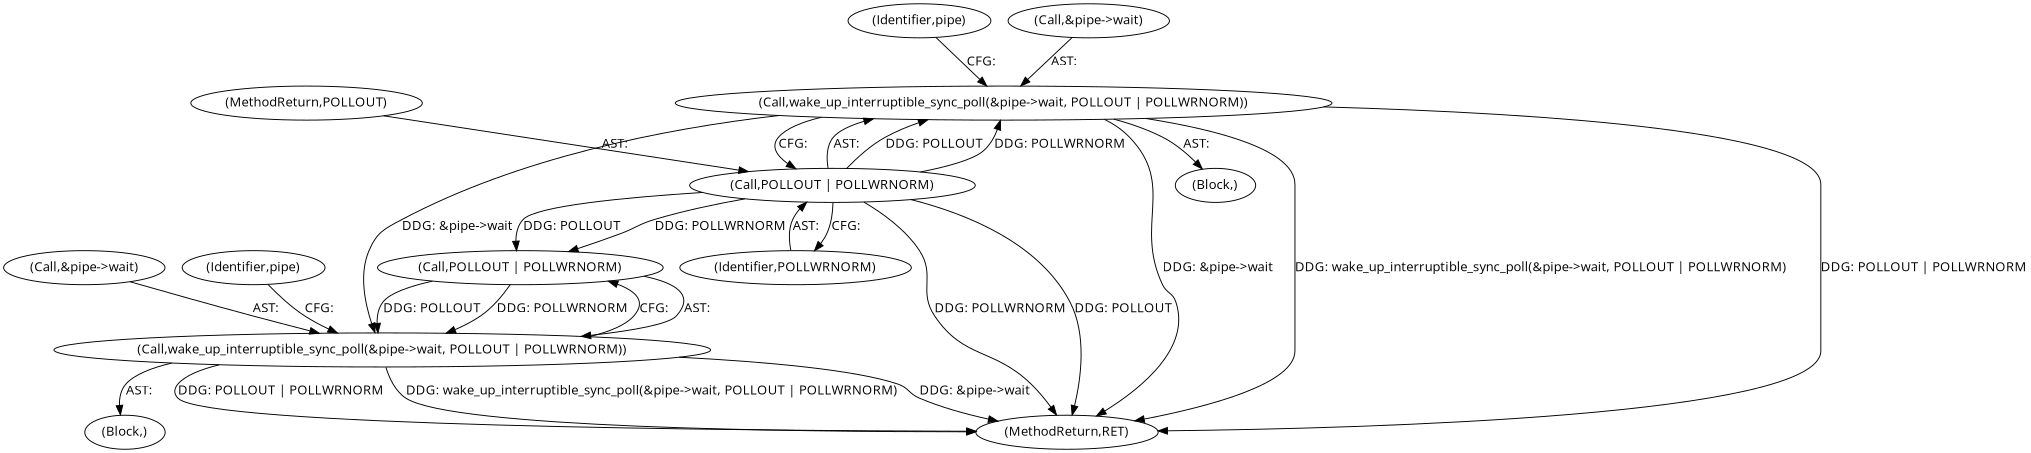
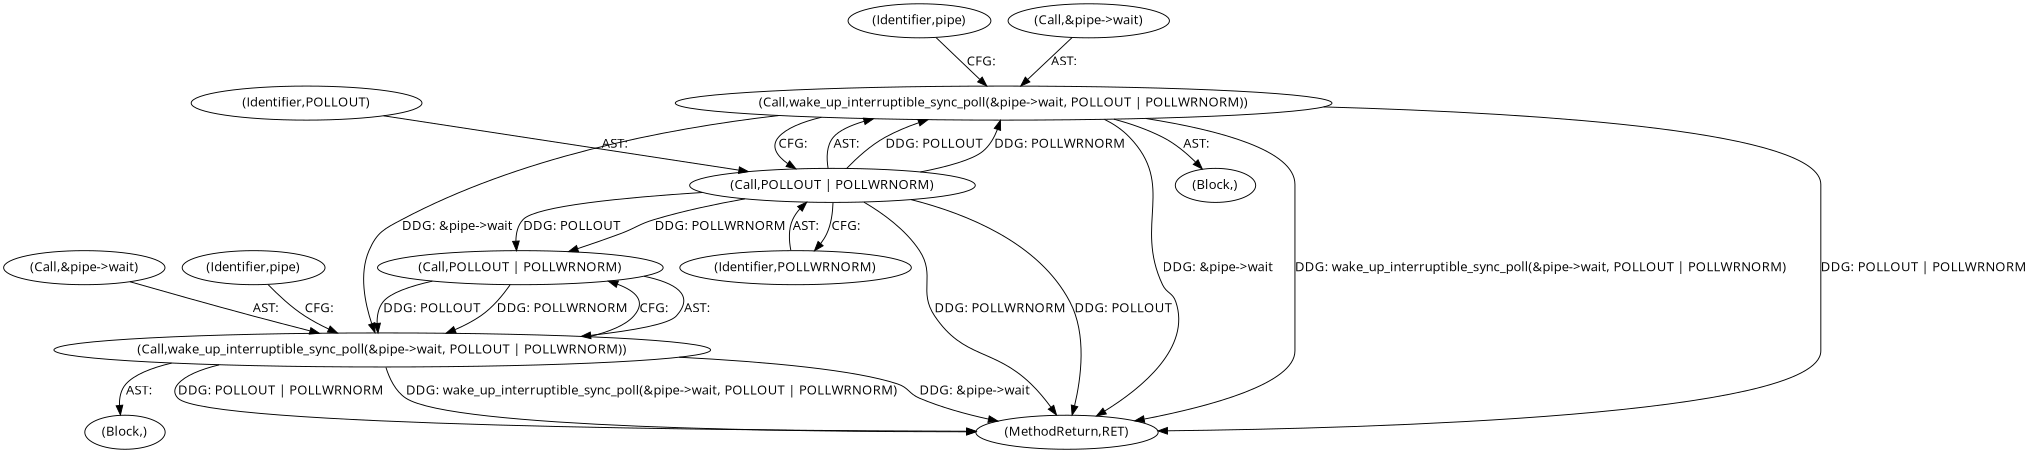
node "(MethodReturn,POLLOUT)": label "(MethodReturn,POLLOUT)" -> "(Identifier,POLLOUT)"
